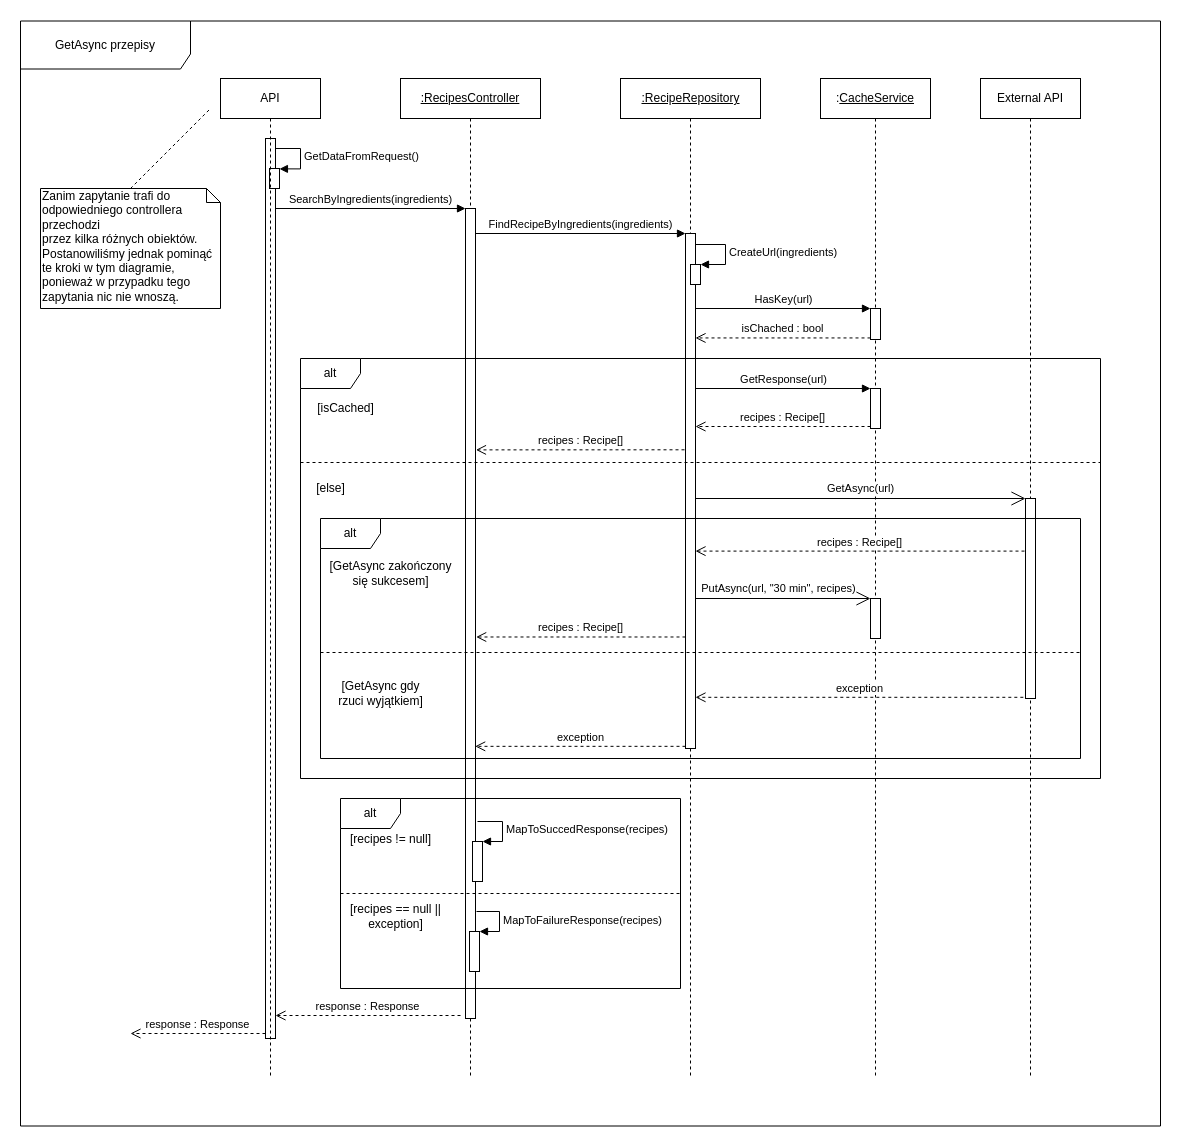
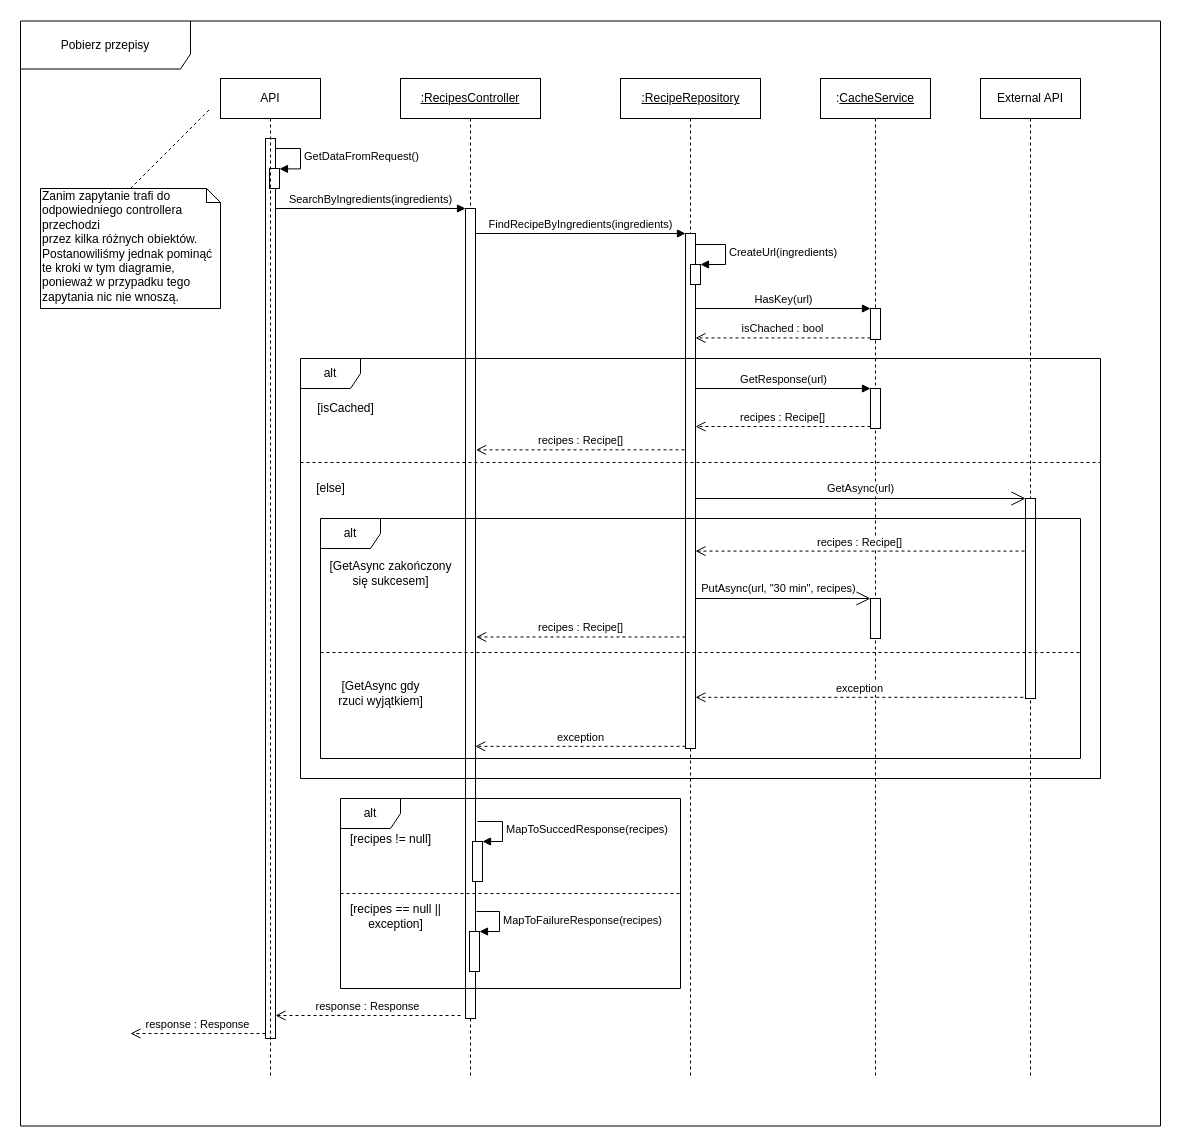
node "GetAsync przepisy": label "GetAsync przepisy" -> "Pobierz przepisy"
